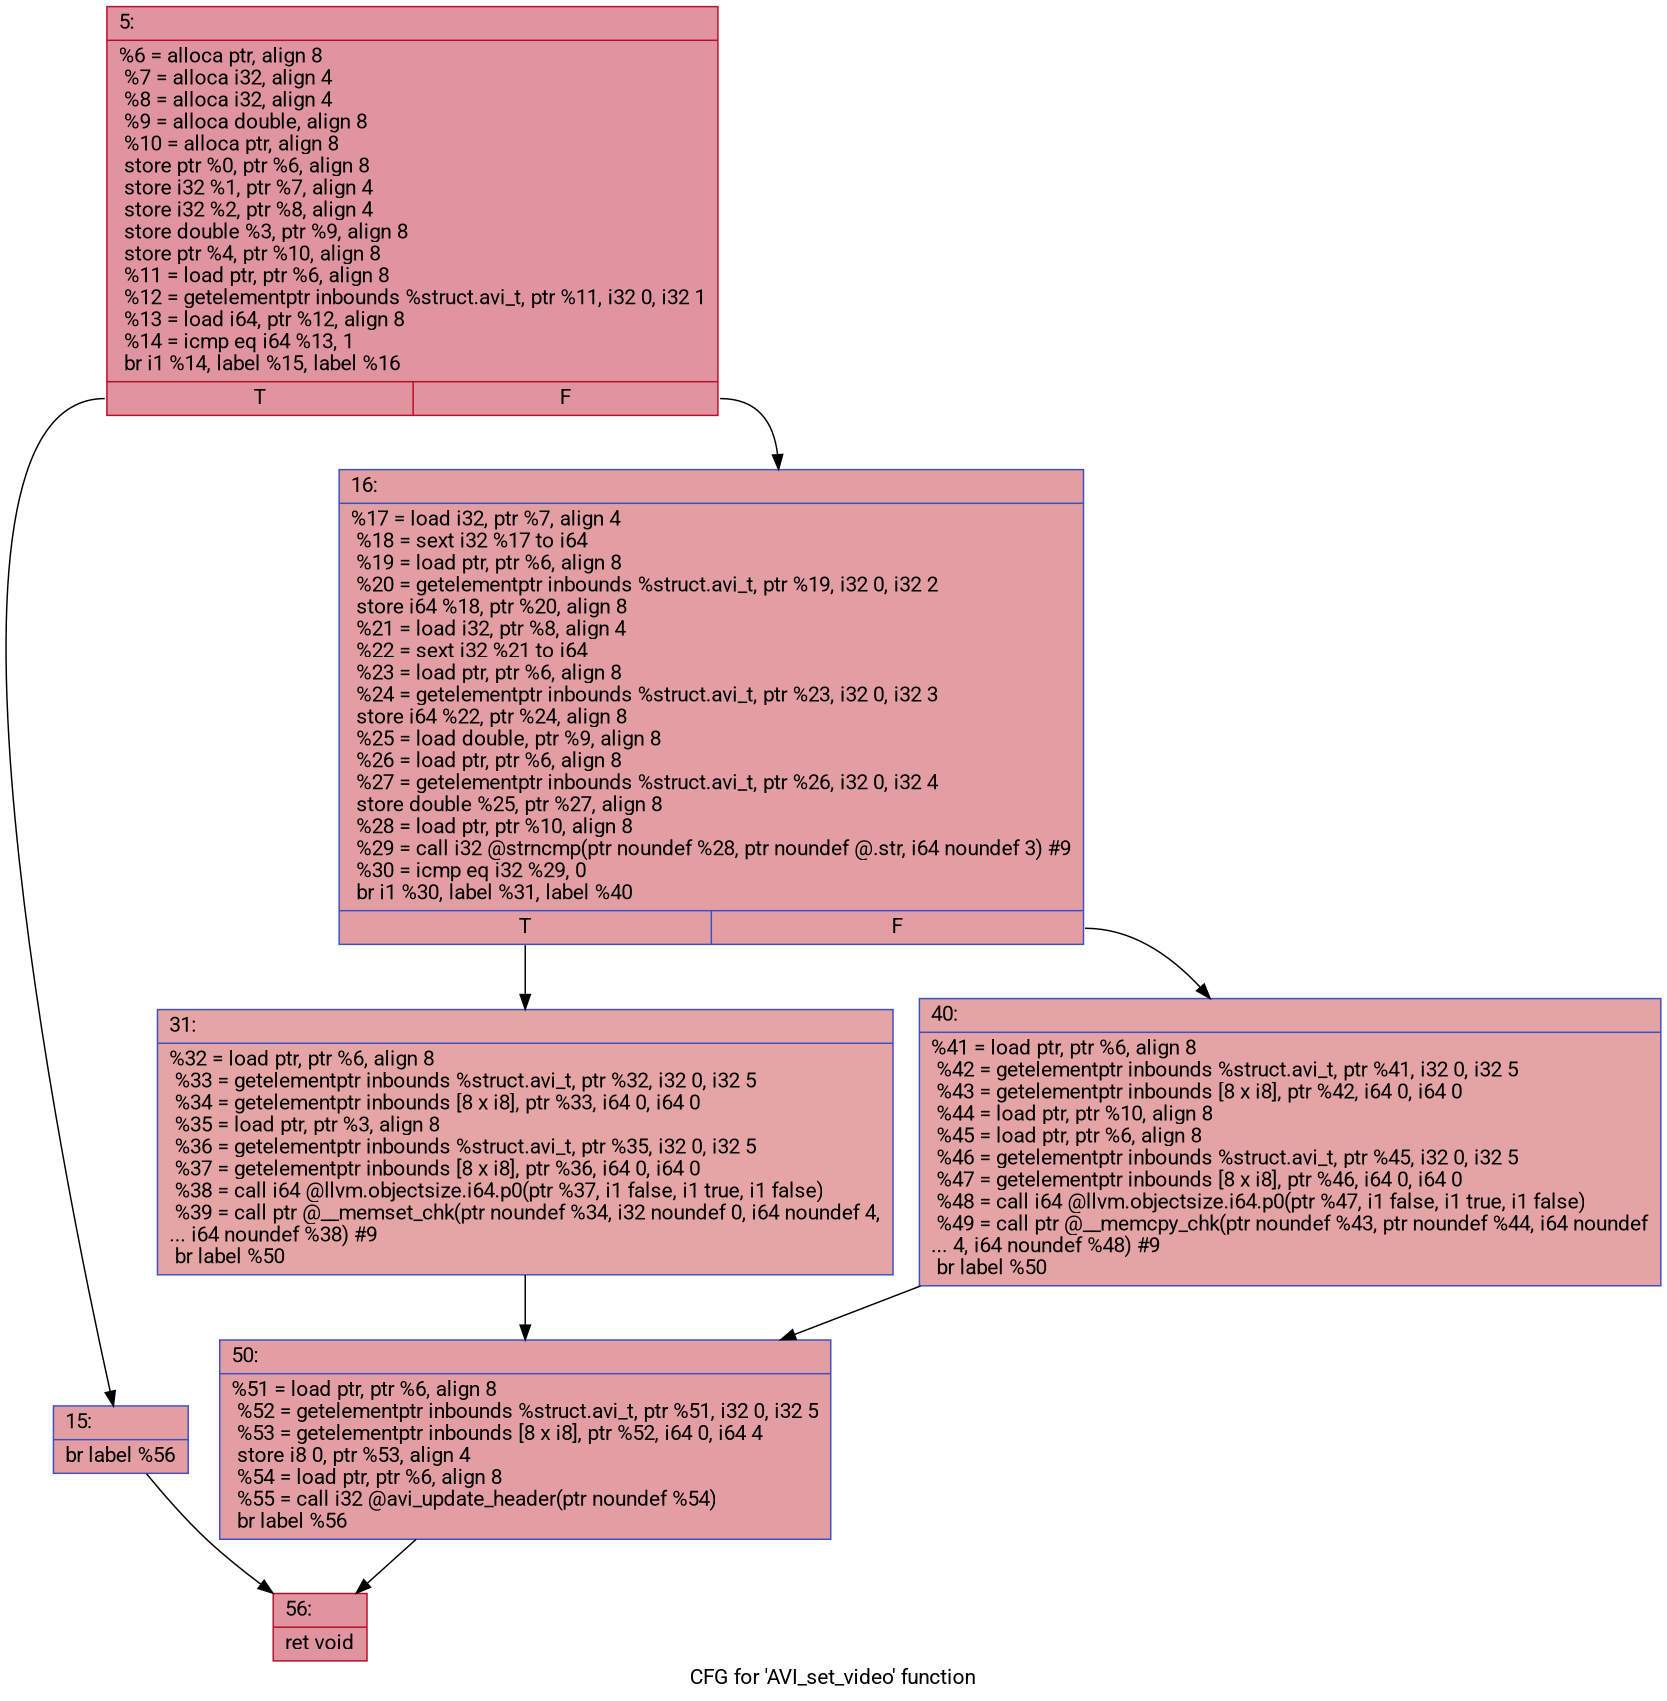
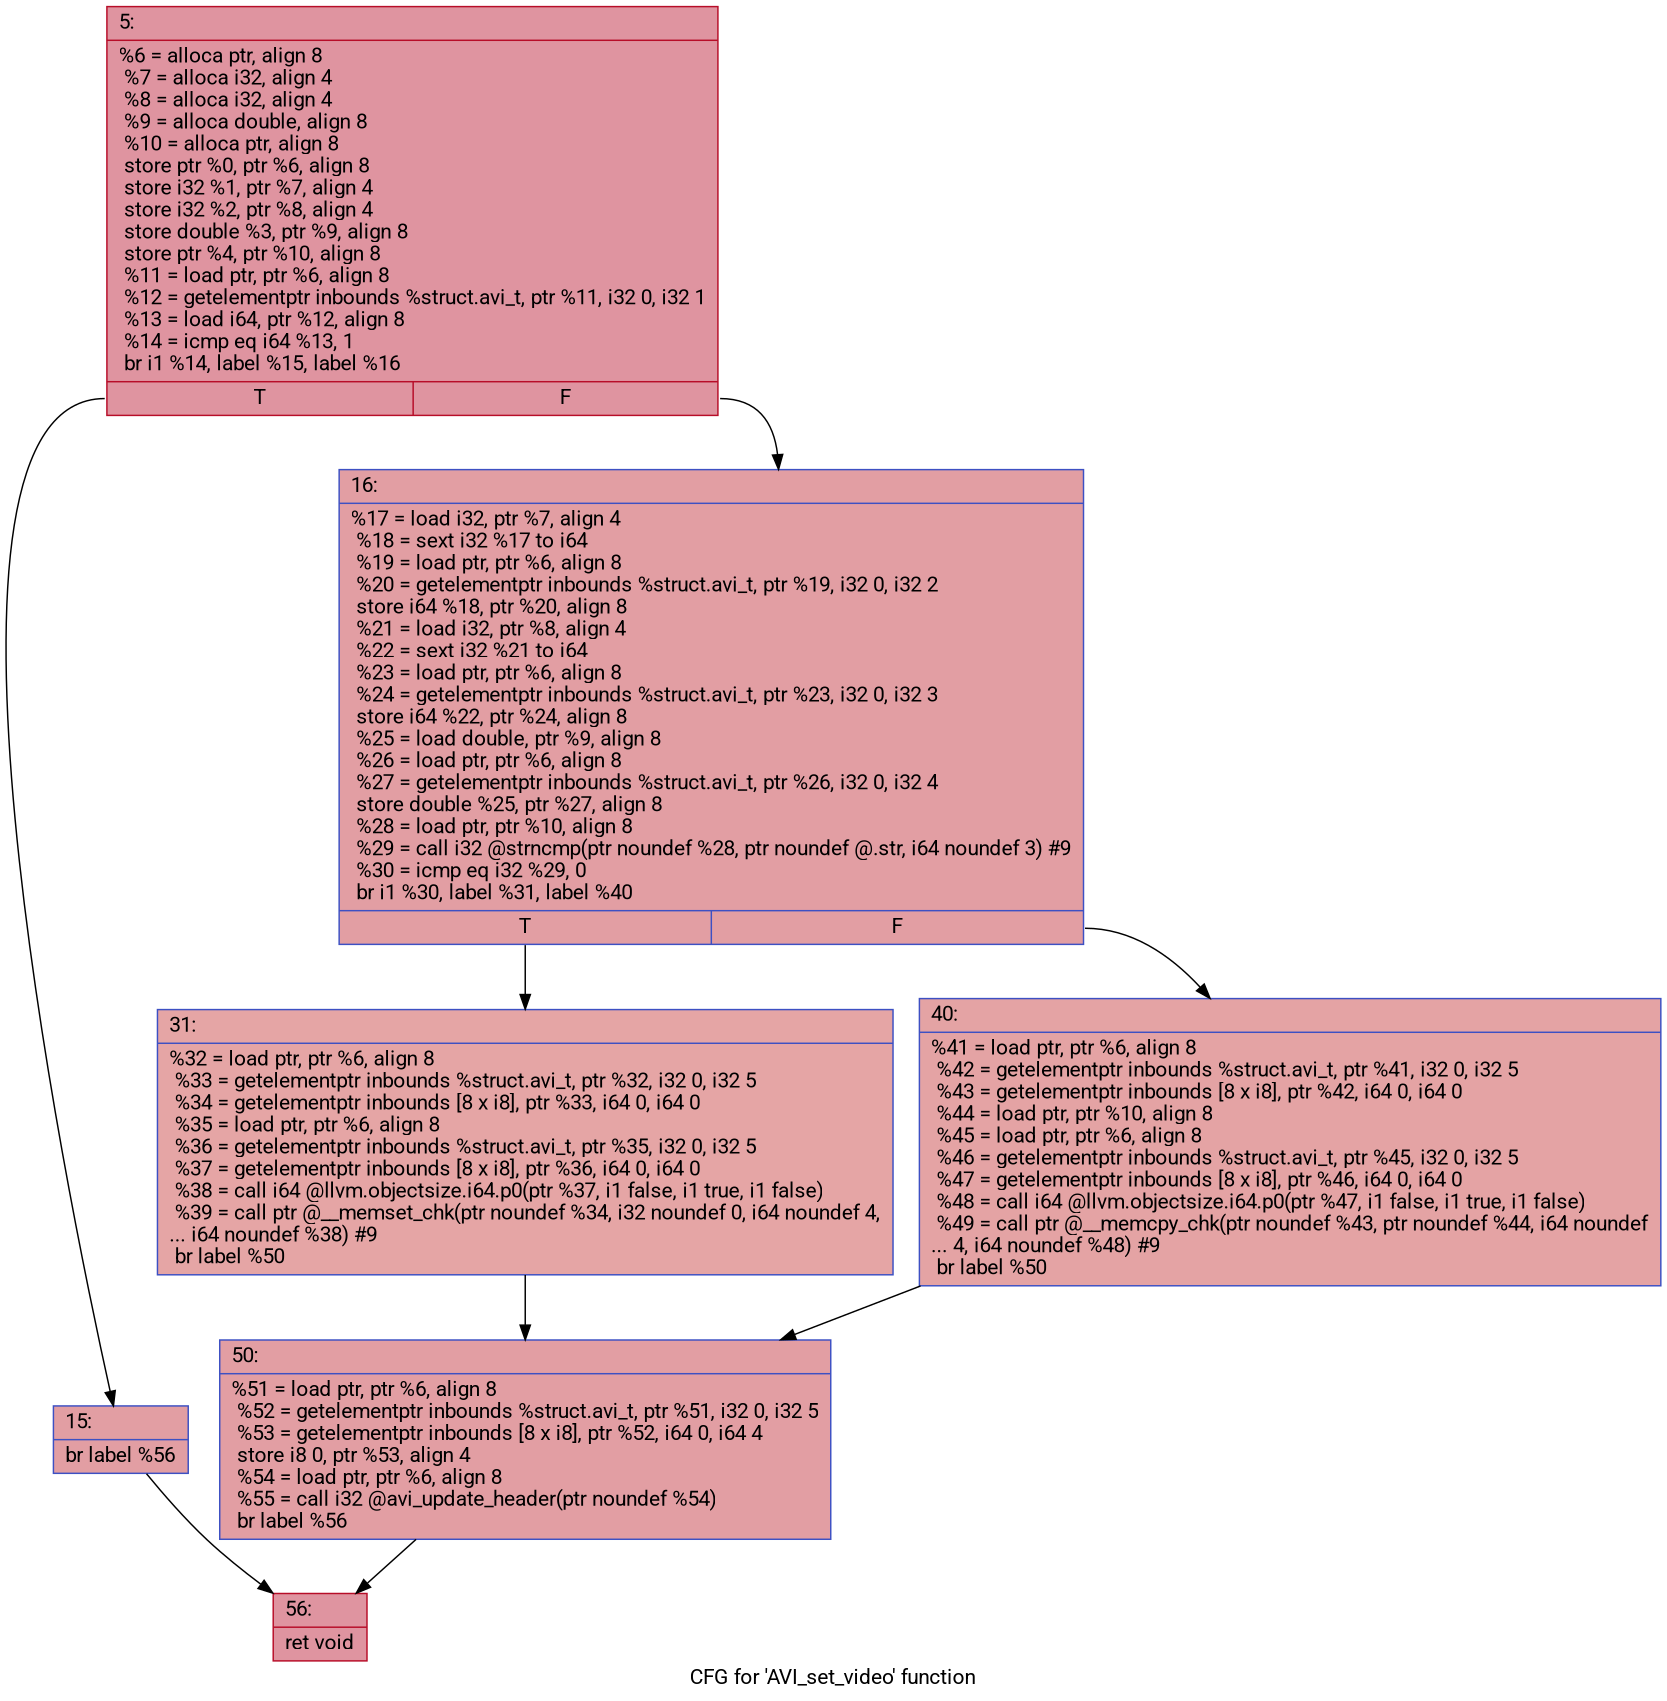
node "31:": text "%35 = load ptr, ptr %3, align 8" -> "%35 = load ptr, ptr %6, align 8"
